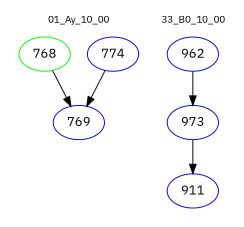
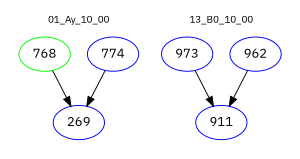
cluster "33_B0_10_00": label "33_B0_10_00" -> "13_B0_10_00"
edge "962" -> "973": now "962" -> "911"
node "769": label "769" -> "269"
